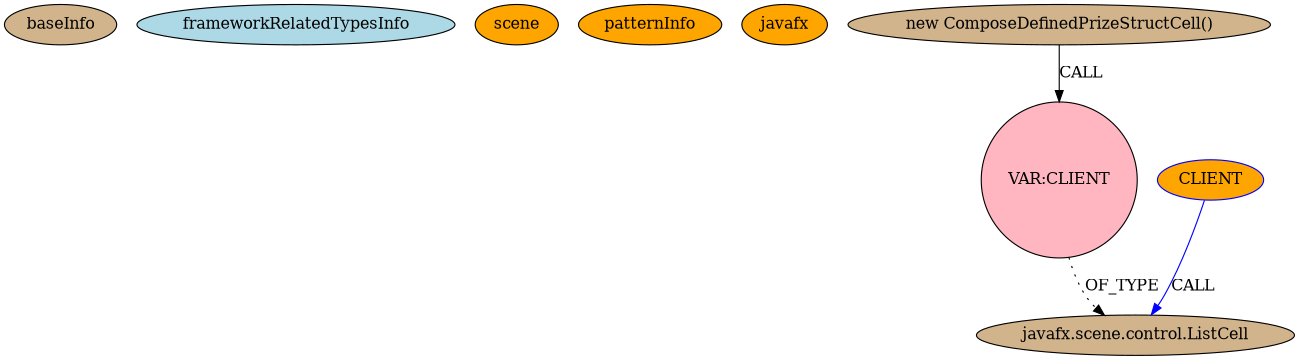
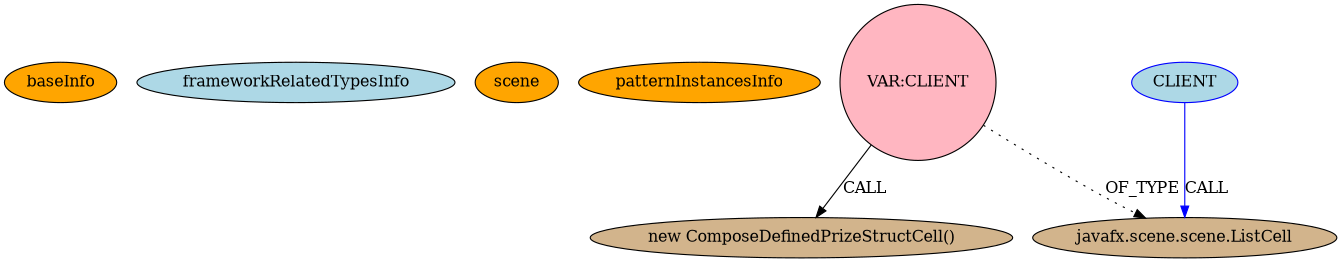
node "baseInfo": fillcolor tan -> orange
node "patternInfo": removed
node "javafx": label "javafx" -> "patternInstancesInfo"
edge "new ComposeDefinedPrizeStructCell()" -> "VAR:CLIENT": reversed
node "CLIENT": fillcolor orange -> lightblue
node "javafx.scene.control.ListCell": label "javafx.scene.control.ListCell" -> "javafx.scene.scene.ListCell"
